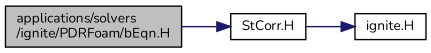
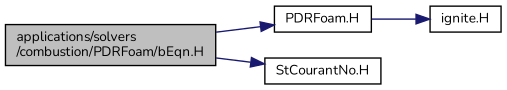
node "applications/solvers /ignite/PDRFoam/bEqn.H": label "applications/solvers /ignite/PDRFoam/bEqn.H" -> "applications/solvers /combustion/PDRFoam/bEqn.H"
node "StCorr.H": label "StCorr.H" -> "PDRFoam.H"
node "StCourantNo.H": added
